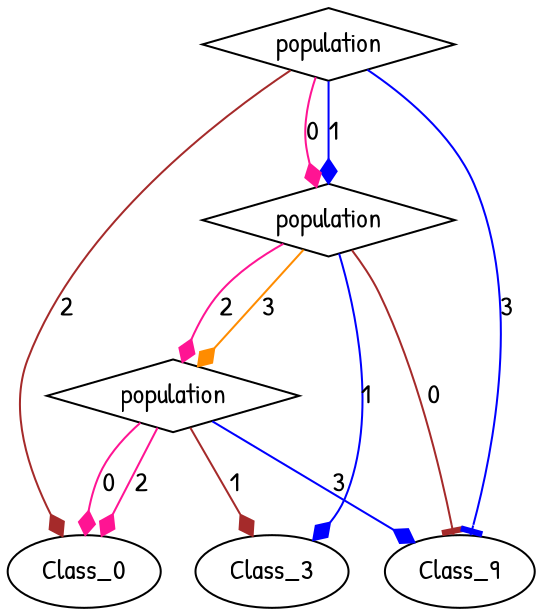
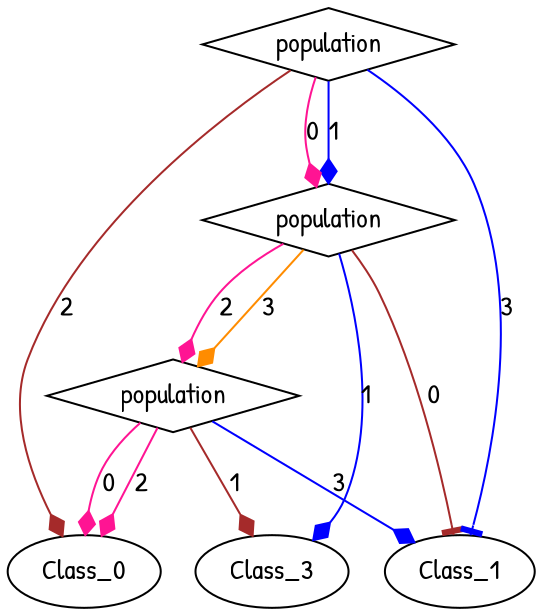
node "Class_9": label "Class_9" -> "Class_1"
